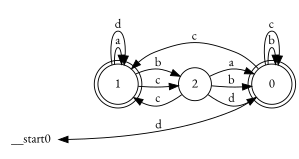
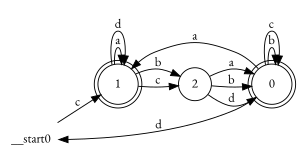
edge "0" -> "1": label "c" -> "a"
edge "2" -> "1": now "__start0" -> "1"
